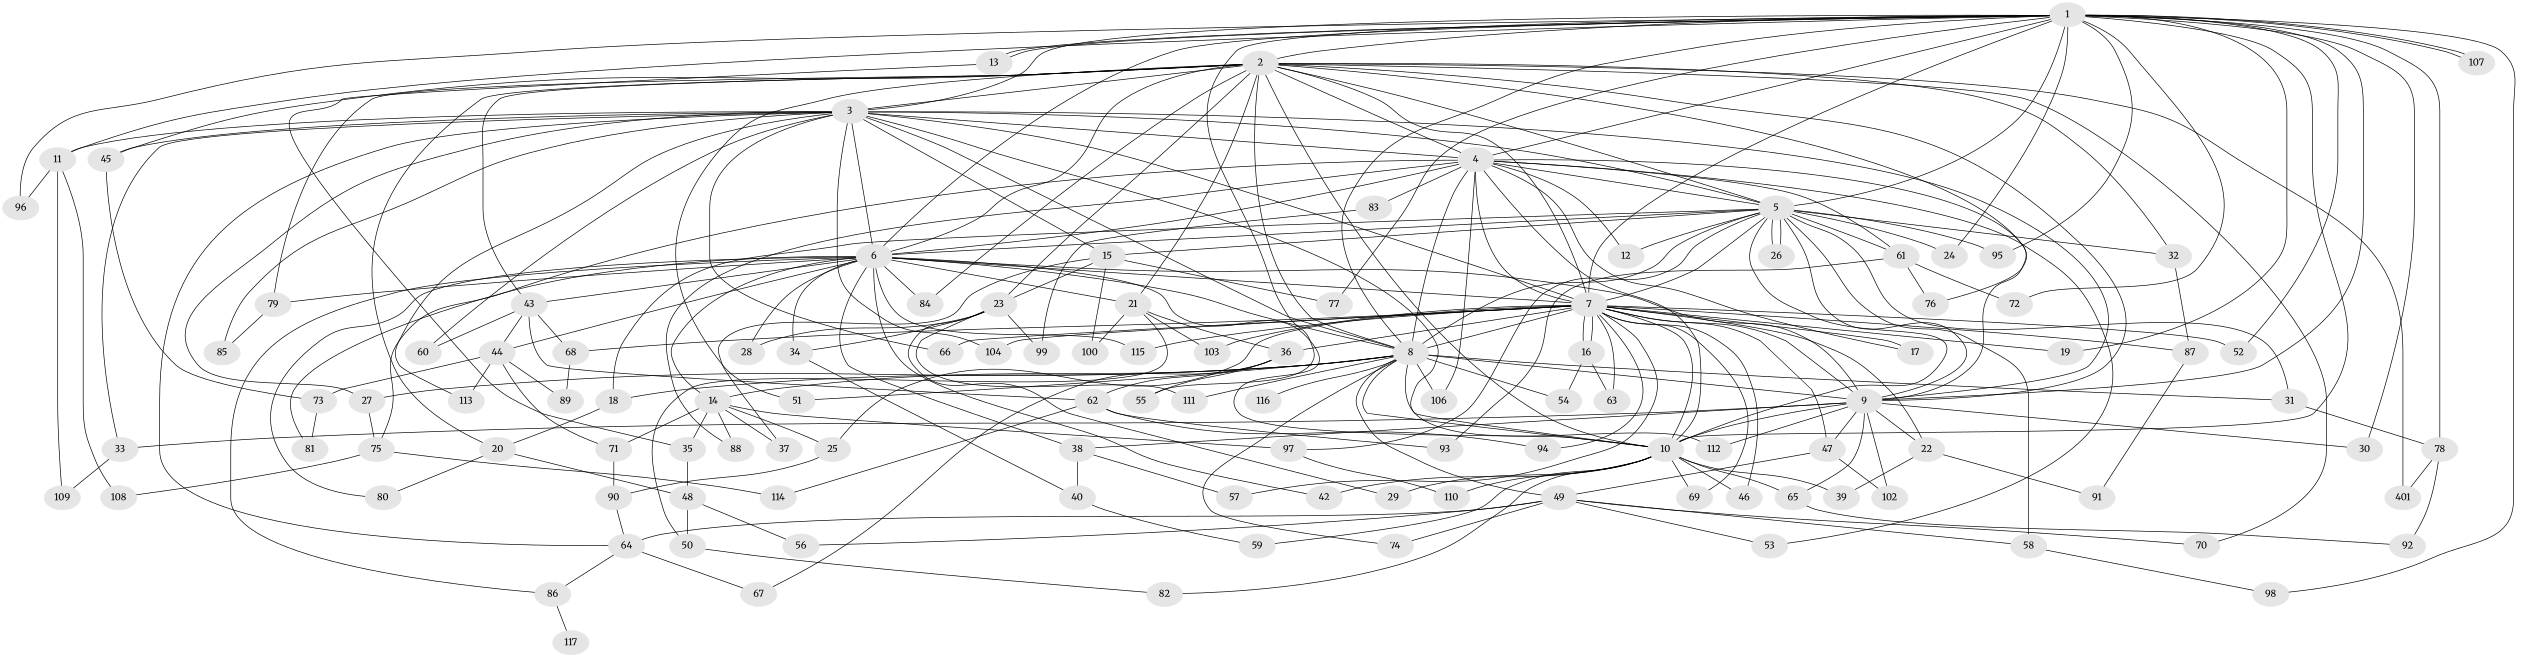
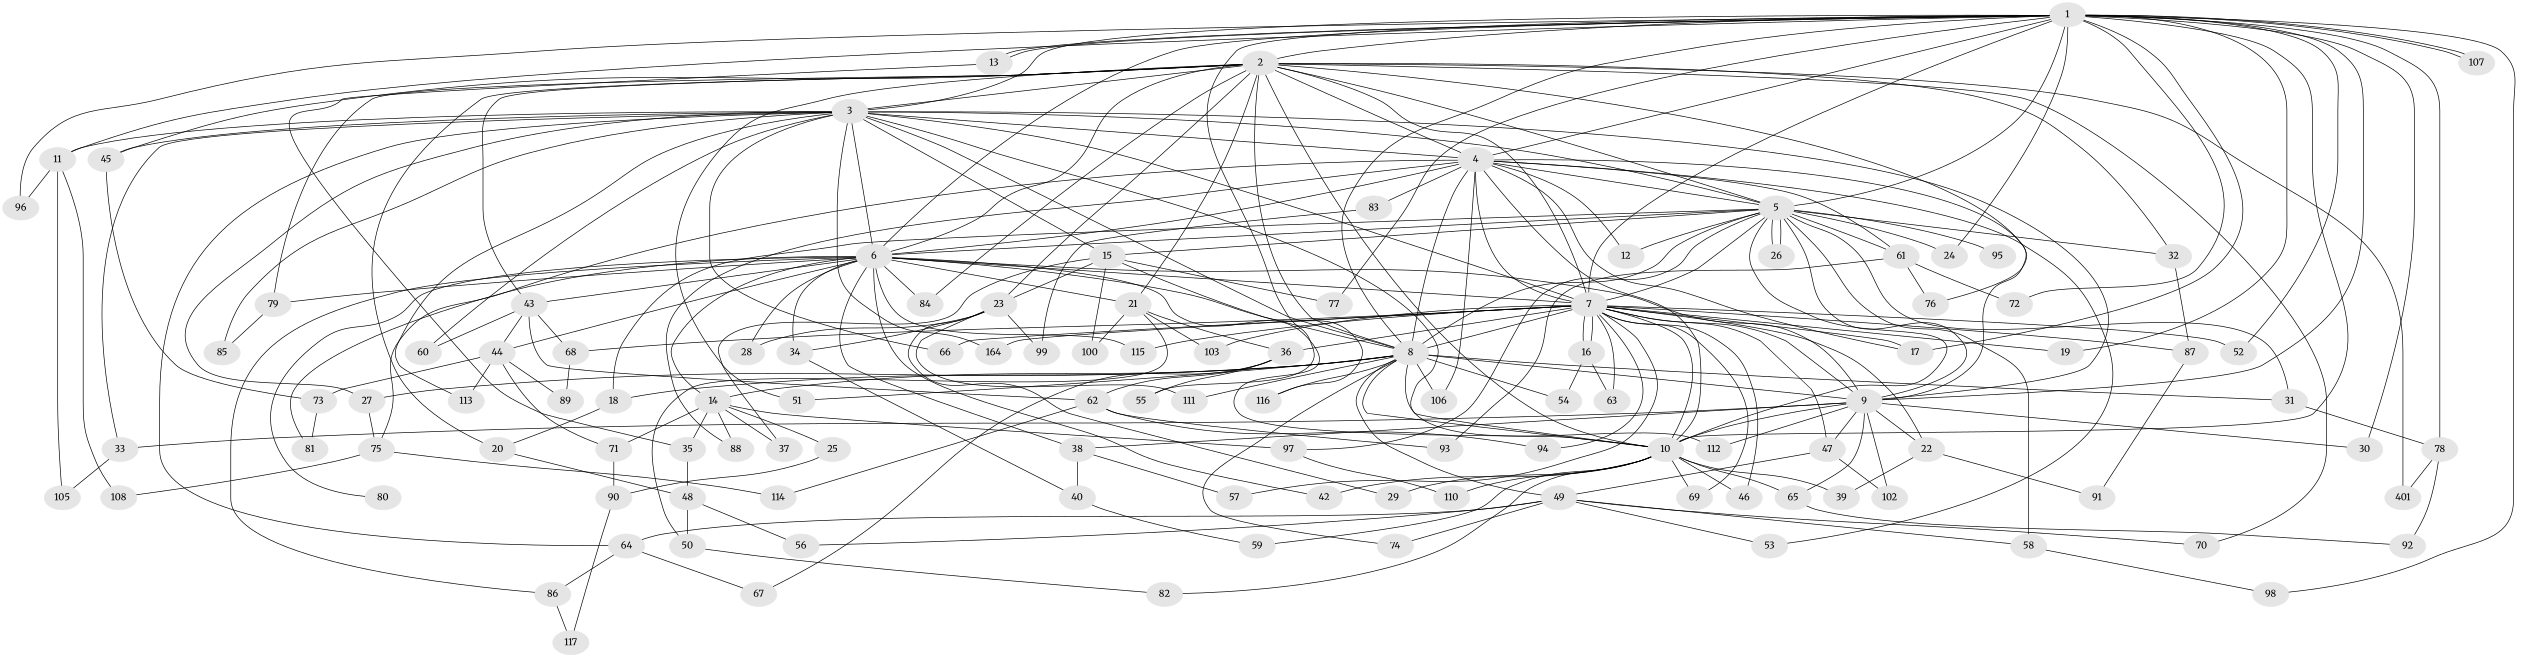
edge "2" -- "9": removed
edge "1" -- "95": now "1" -- "17"
node "104": label "104" -> "164"
edge "15" -- "116": added
edge "7" -- "25": removed
edge "20" -- "80": removed
node "109": label "109" -> "105"
edge "90" -- "64": now "90" -- "117"
